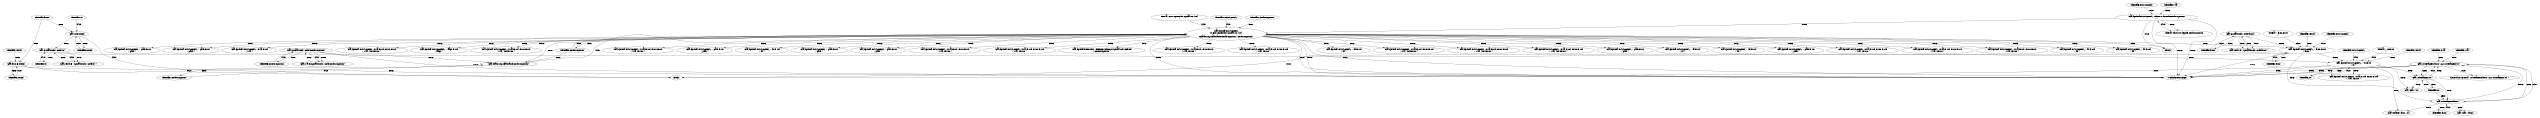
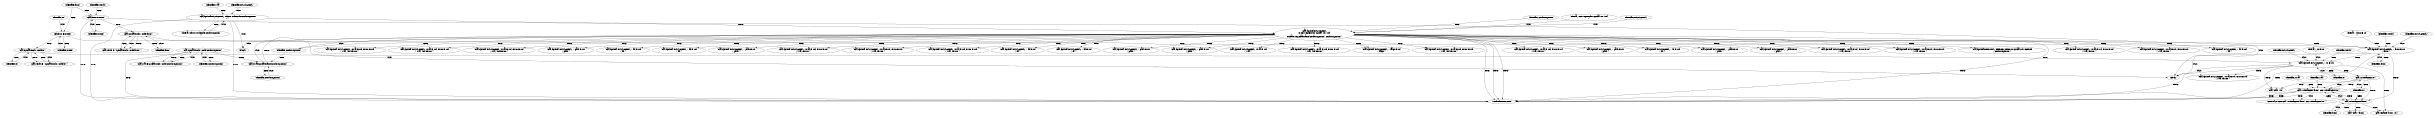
edge "(Call,from = NULL)" -> "(Call,syscall_sock->code(from))": added, label "DDG:"
node "(Call,to = NULL)": label "(Call,to = NULL)" -> "(Block,to = NULL)"
node "(Call,shadow_syscall_name(condor_sysnum))": label "(Call,shadow_syscall_name(condor_sysnum))" -> "(Call,trval_syscall_name(condor_sysnum))"
edge "(Call,write_access(from) && write_access(to))" -> "(Call,write_access(to))": removed, label "CFG:"
